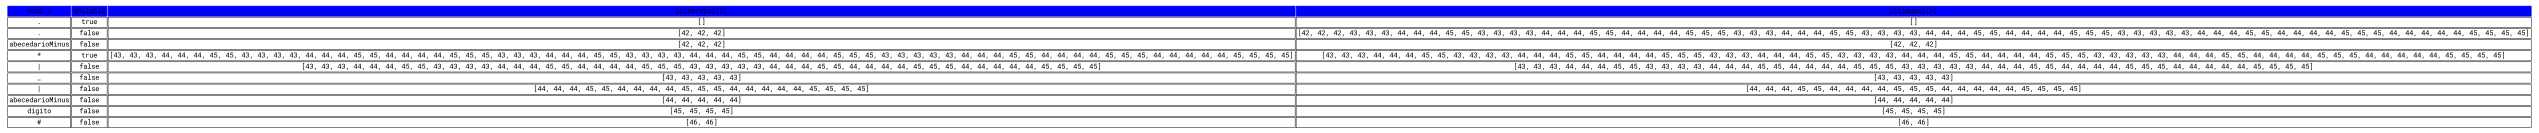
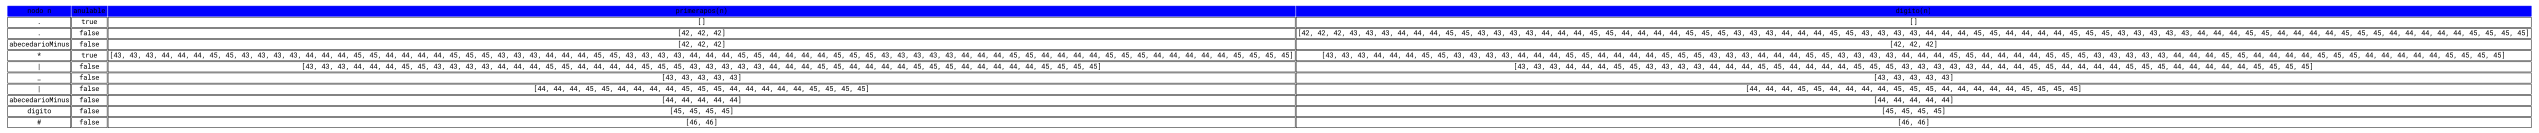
node "nodo n": text "ultimapos(n)" -> "digito(n)"
